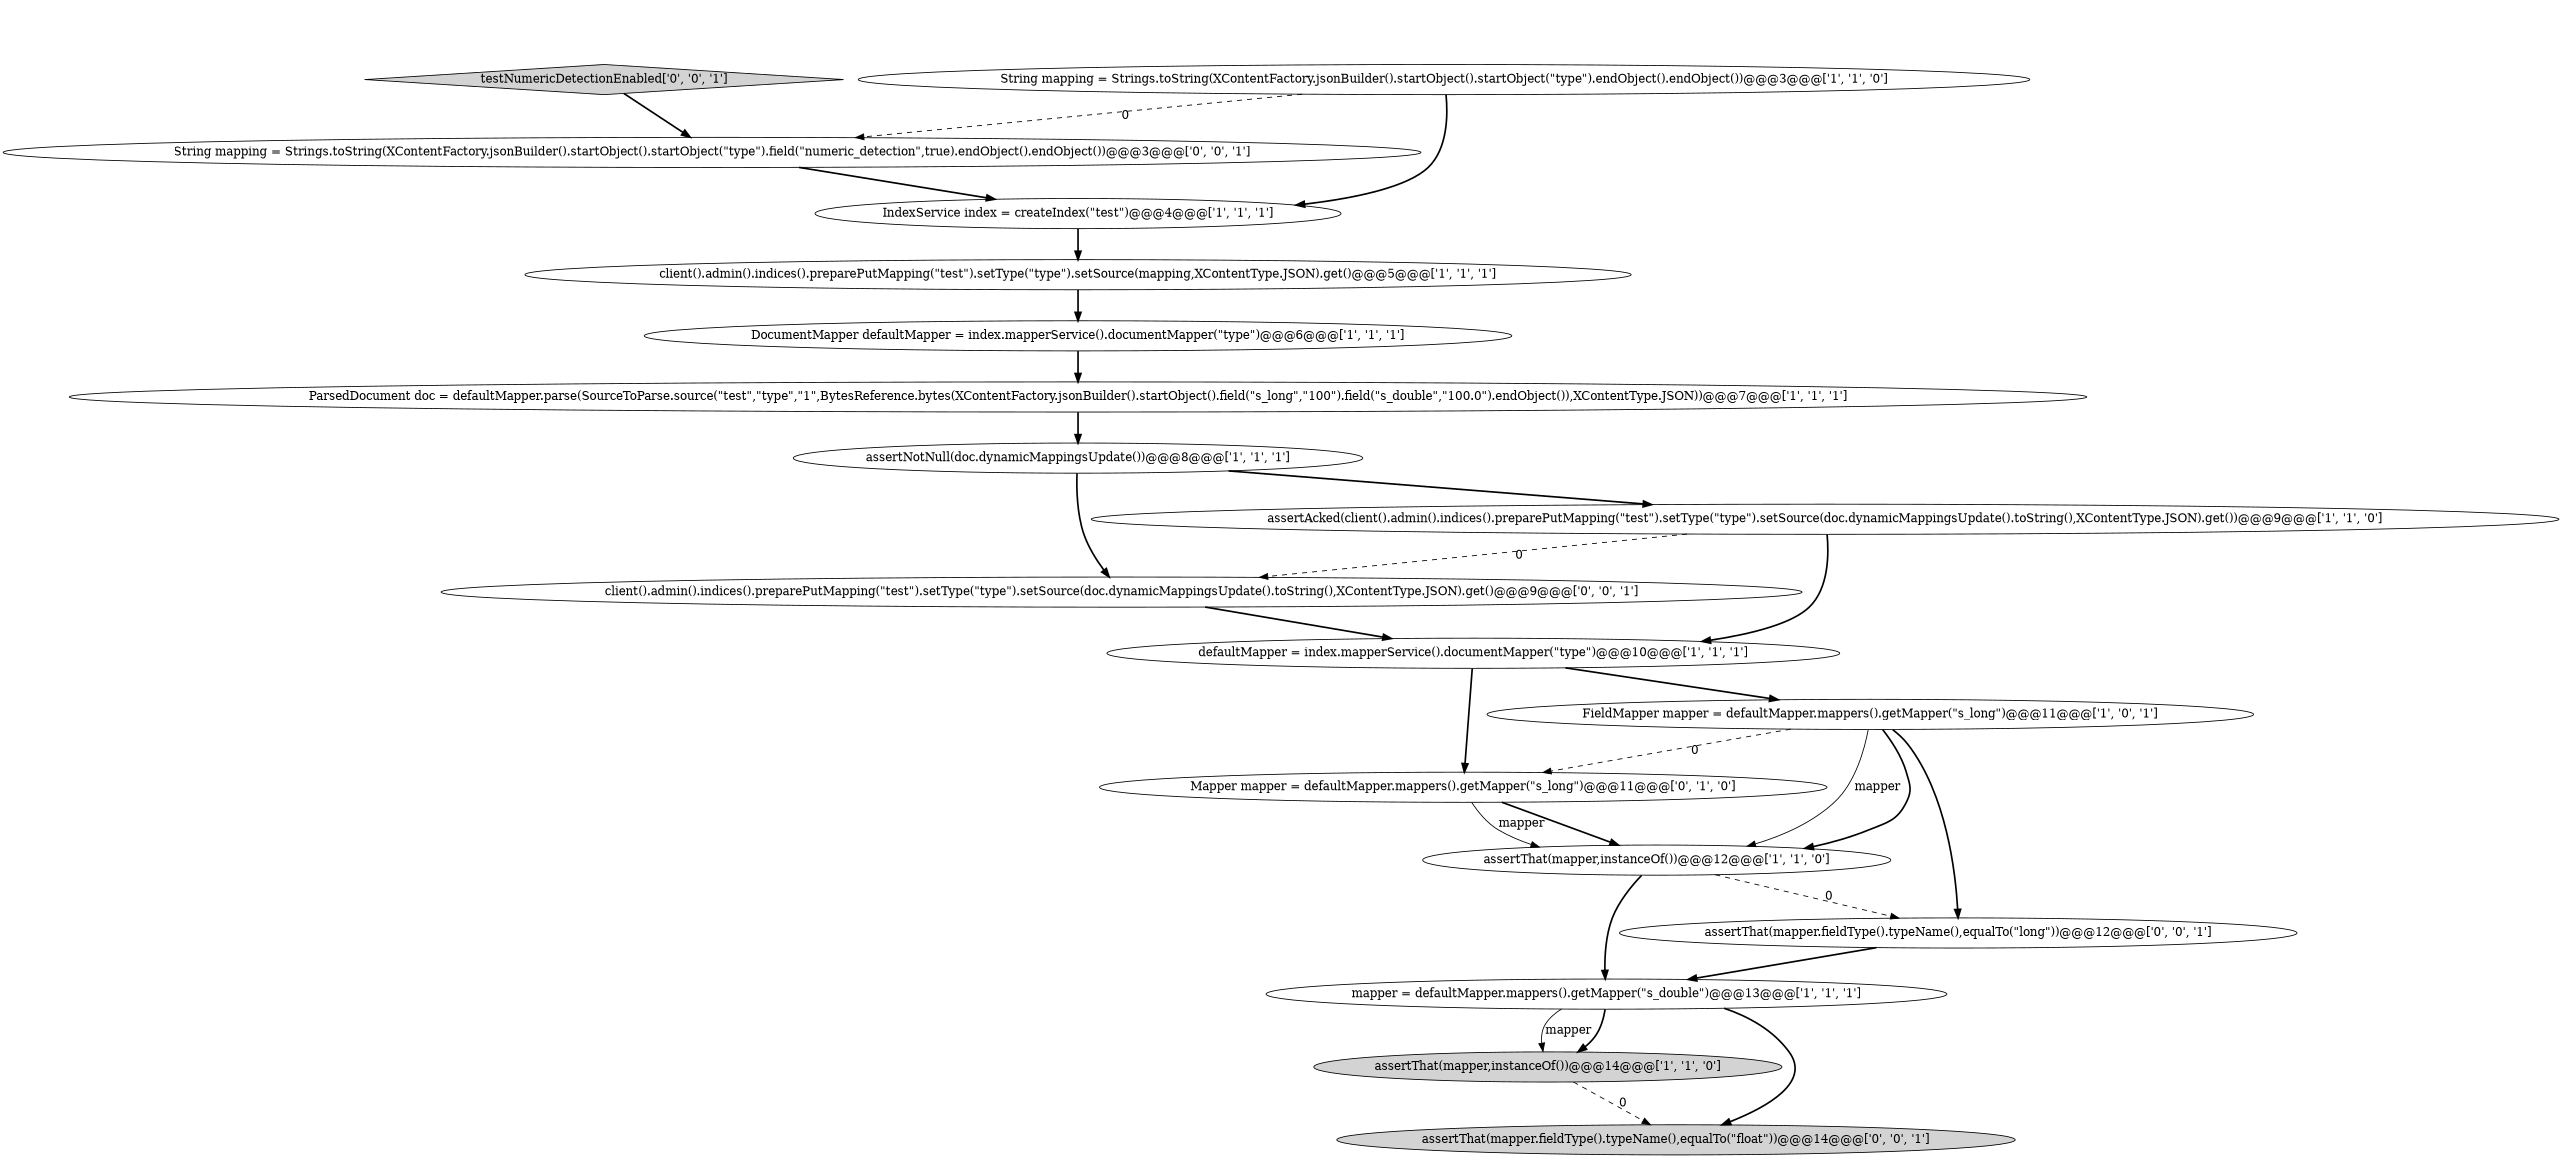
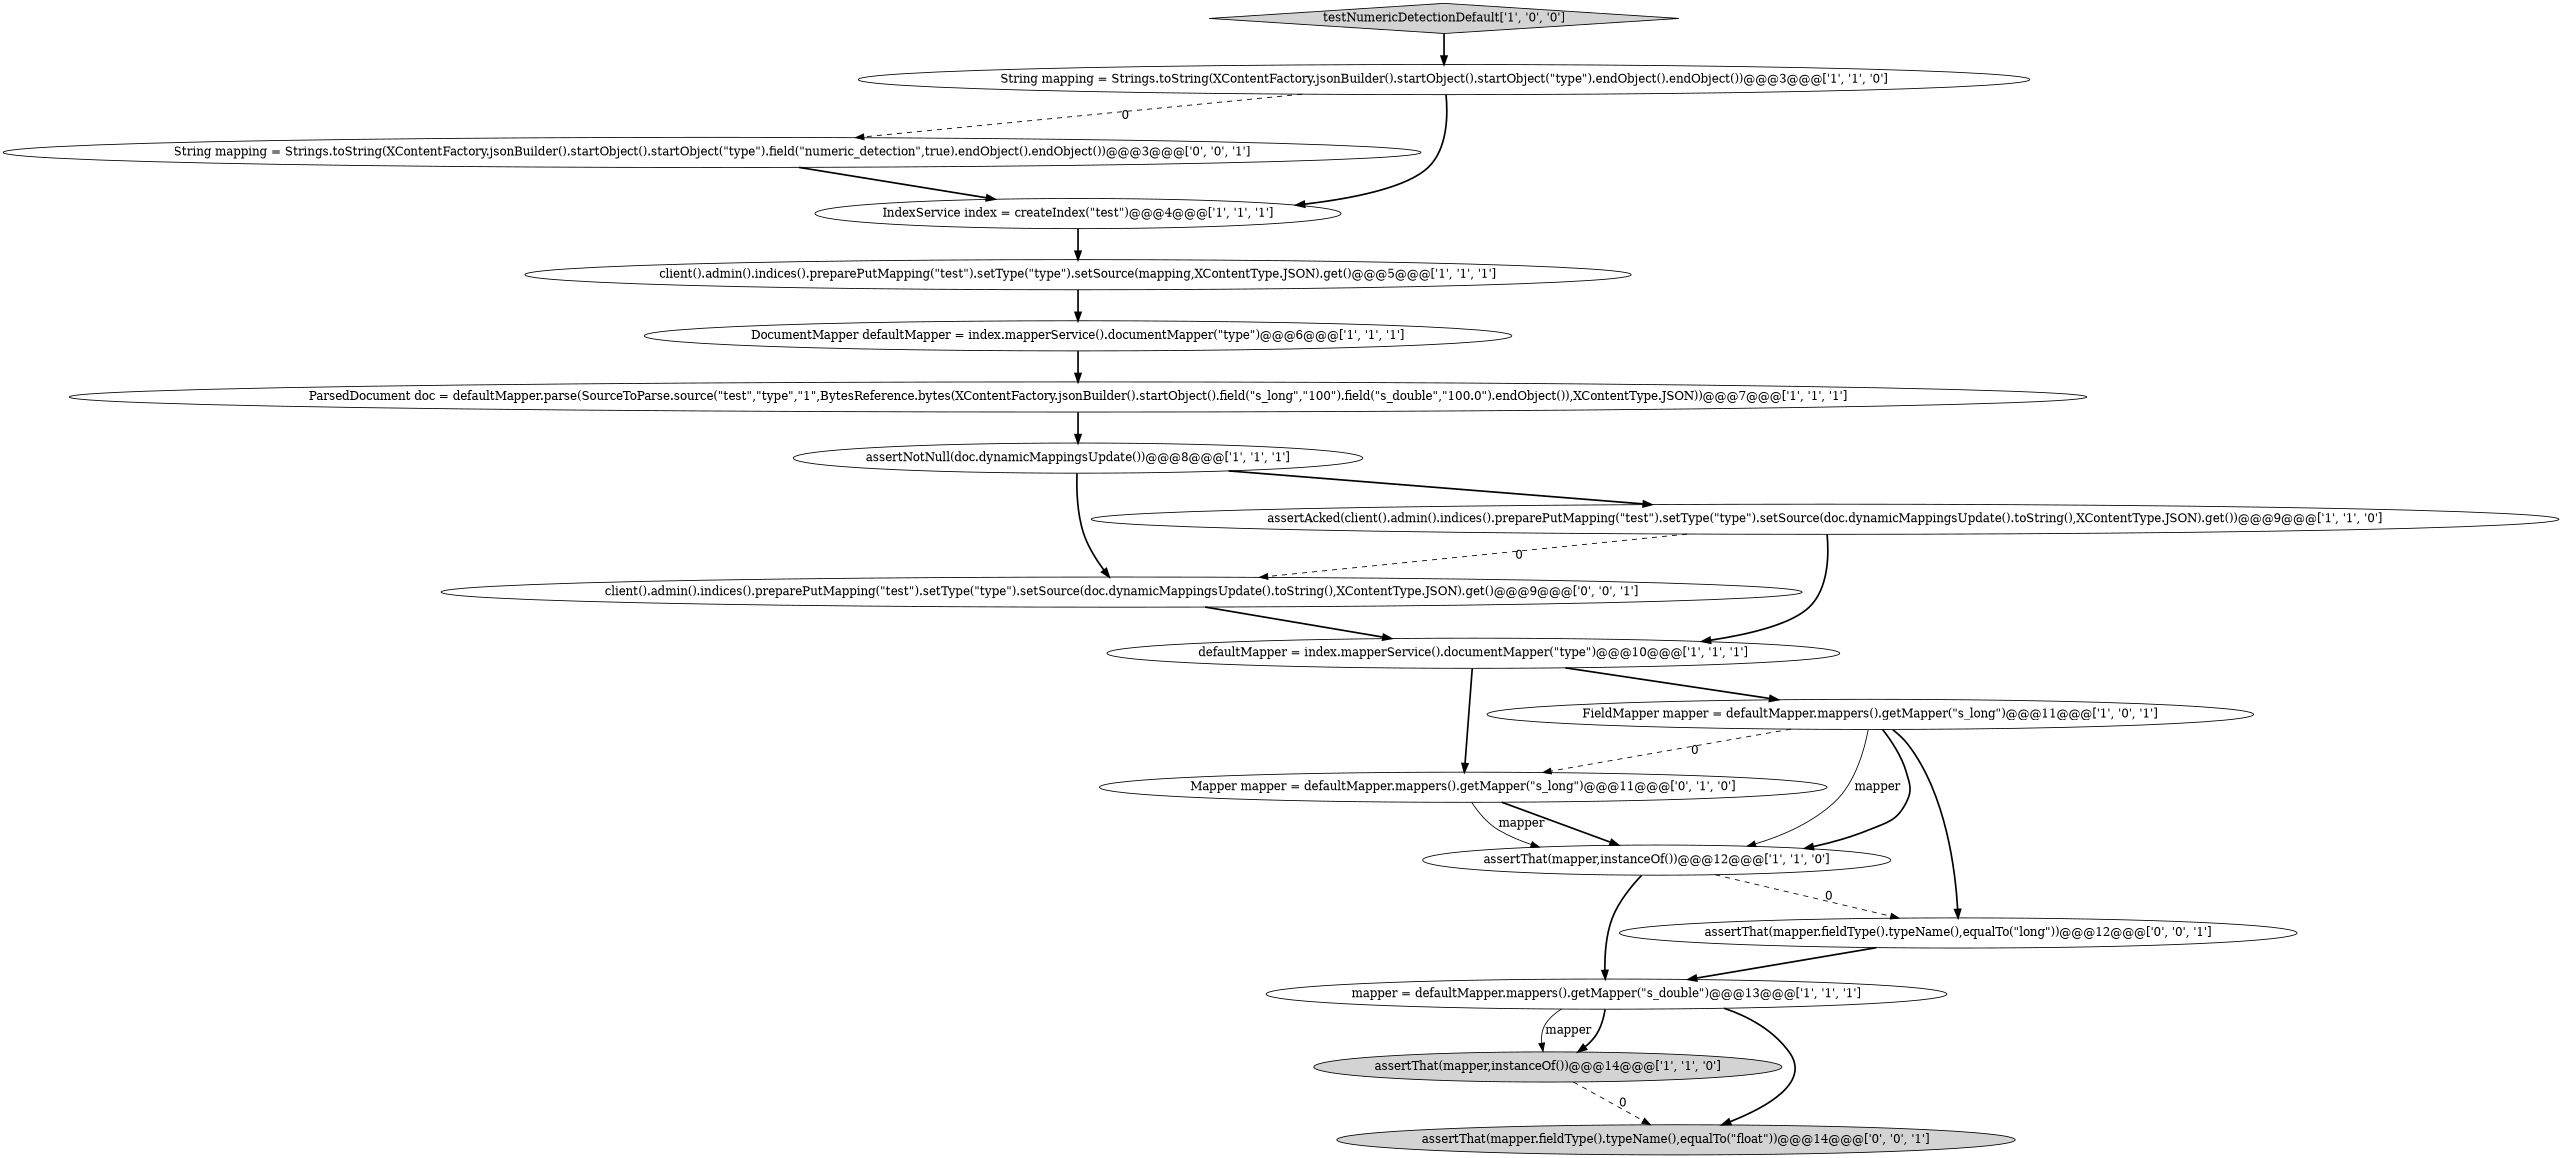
node "testNumericDetectionDefault['1', '0', '0']": added
node "testNumericDetectionEnabled['0', '0', '1']": removed
